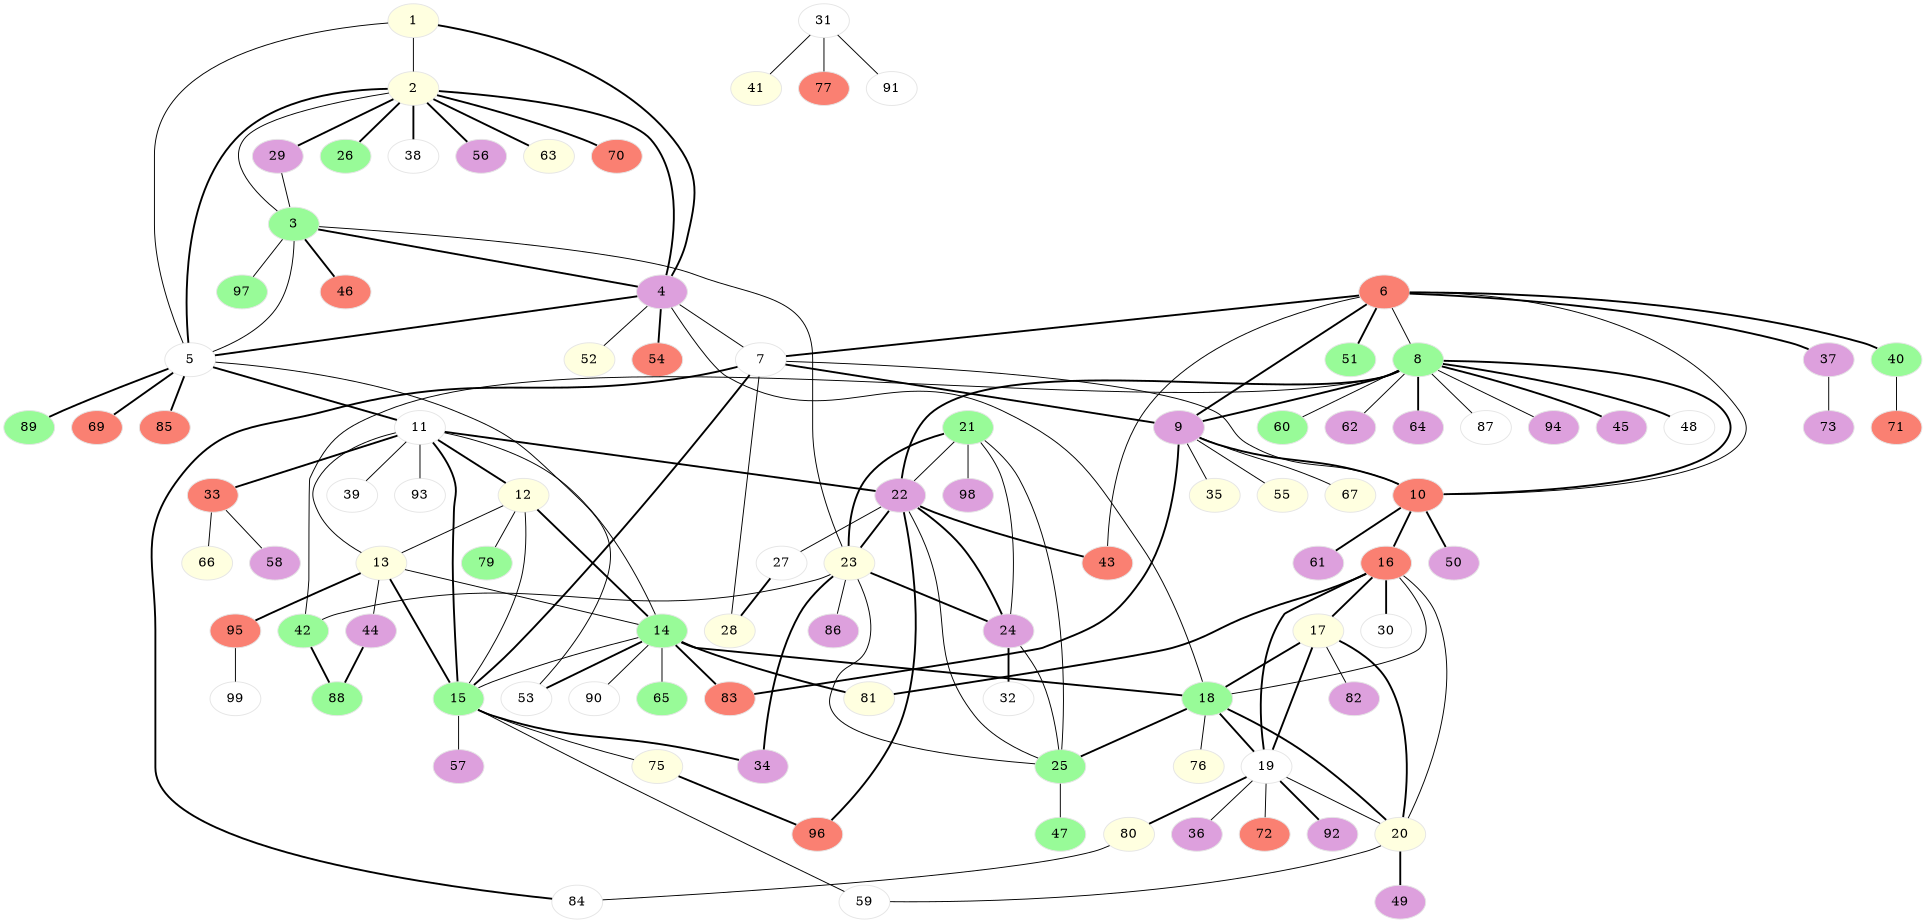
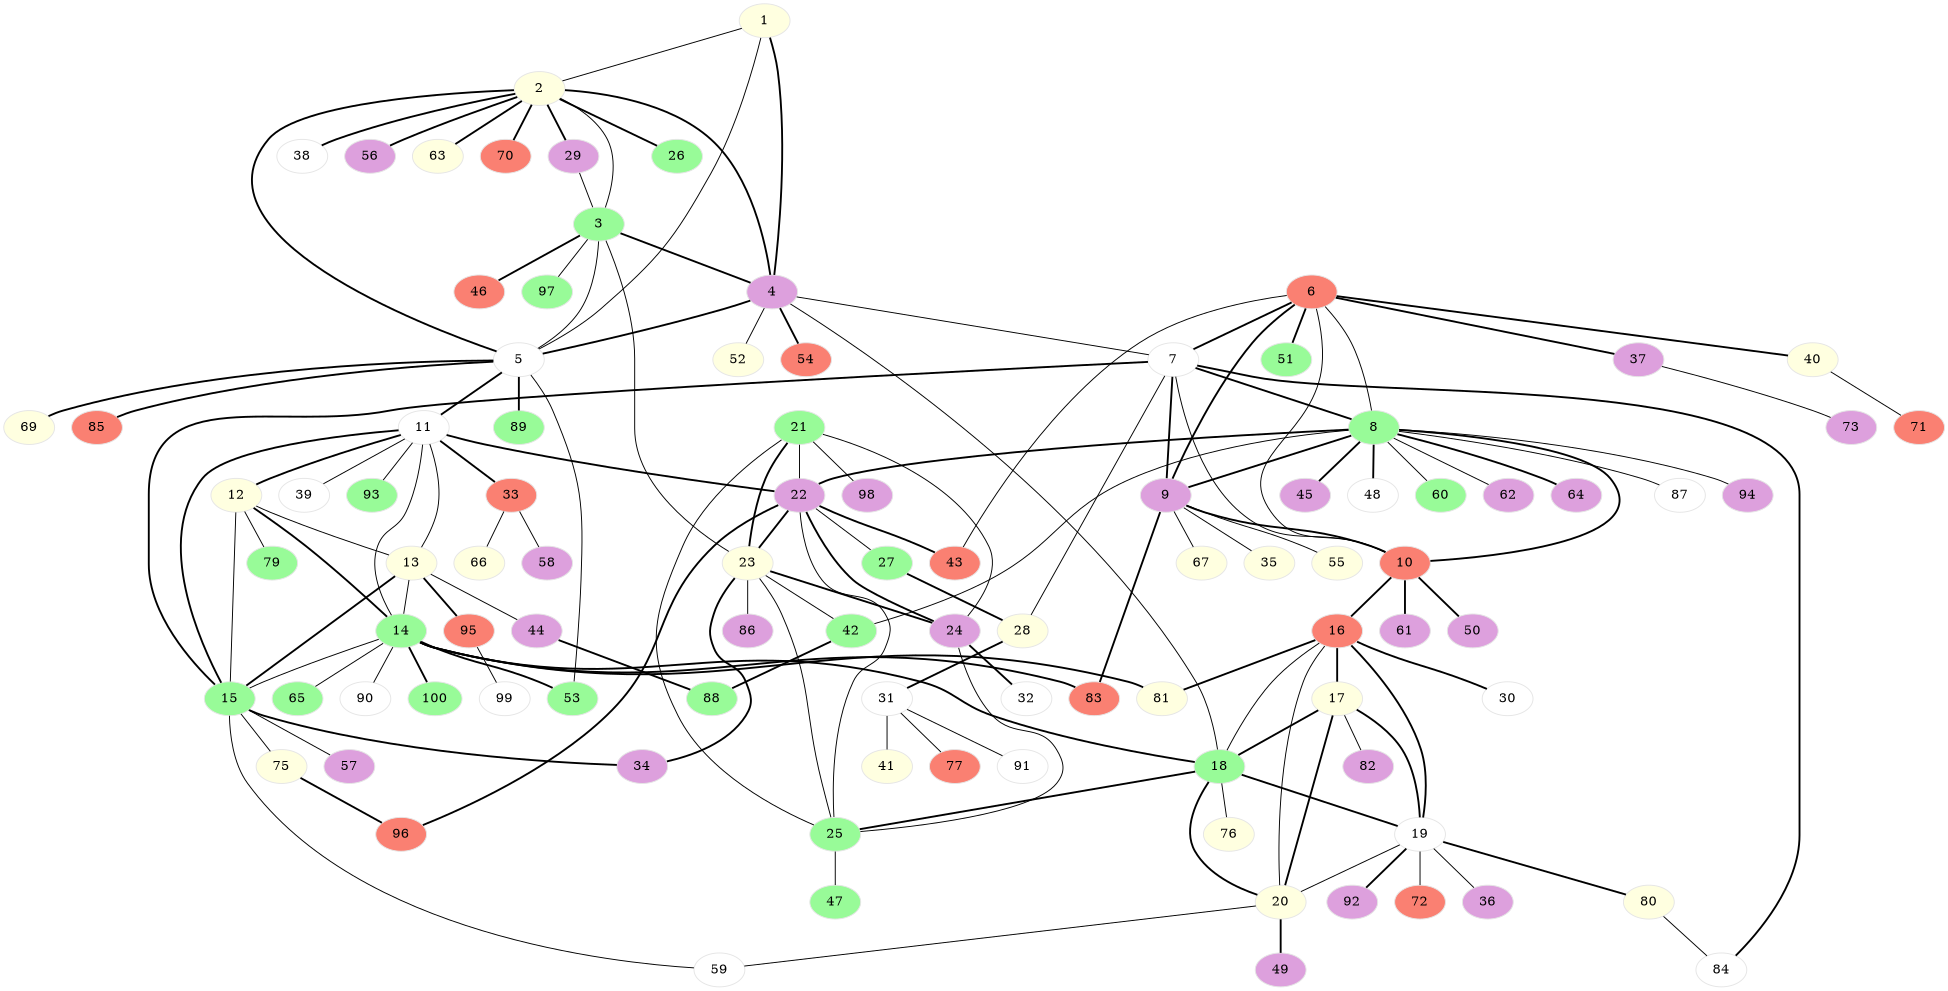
node "40": fillcolor palegreen -> lightyellow
edge "7" -- "8": added
node "69": fillcolor salmon -> lightyellow
node "93": fillcolor white -> palegreen
node "27": fillcolor white -> palegreen
edge "28" -- "31": added
node "100": added
node "53": fillcolor white -> palegreen
